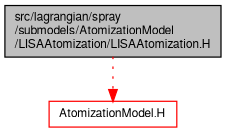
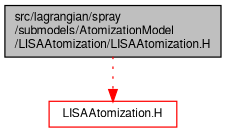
node "AtomizationModel.H": label "AtomizationModel.H" -> "LISAAtomization.H"
